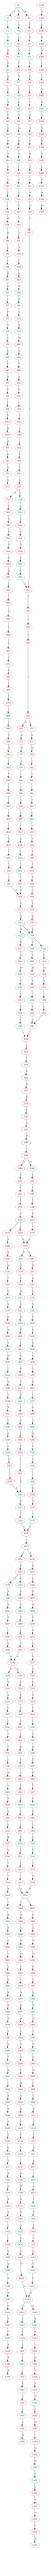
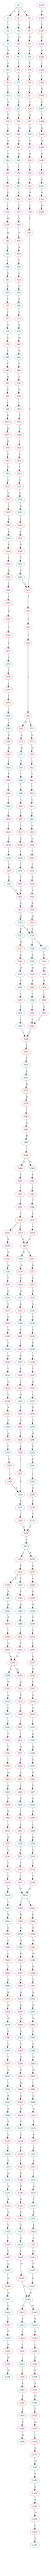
edge "S124" -> "S127": now "S123" -> "S127"
